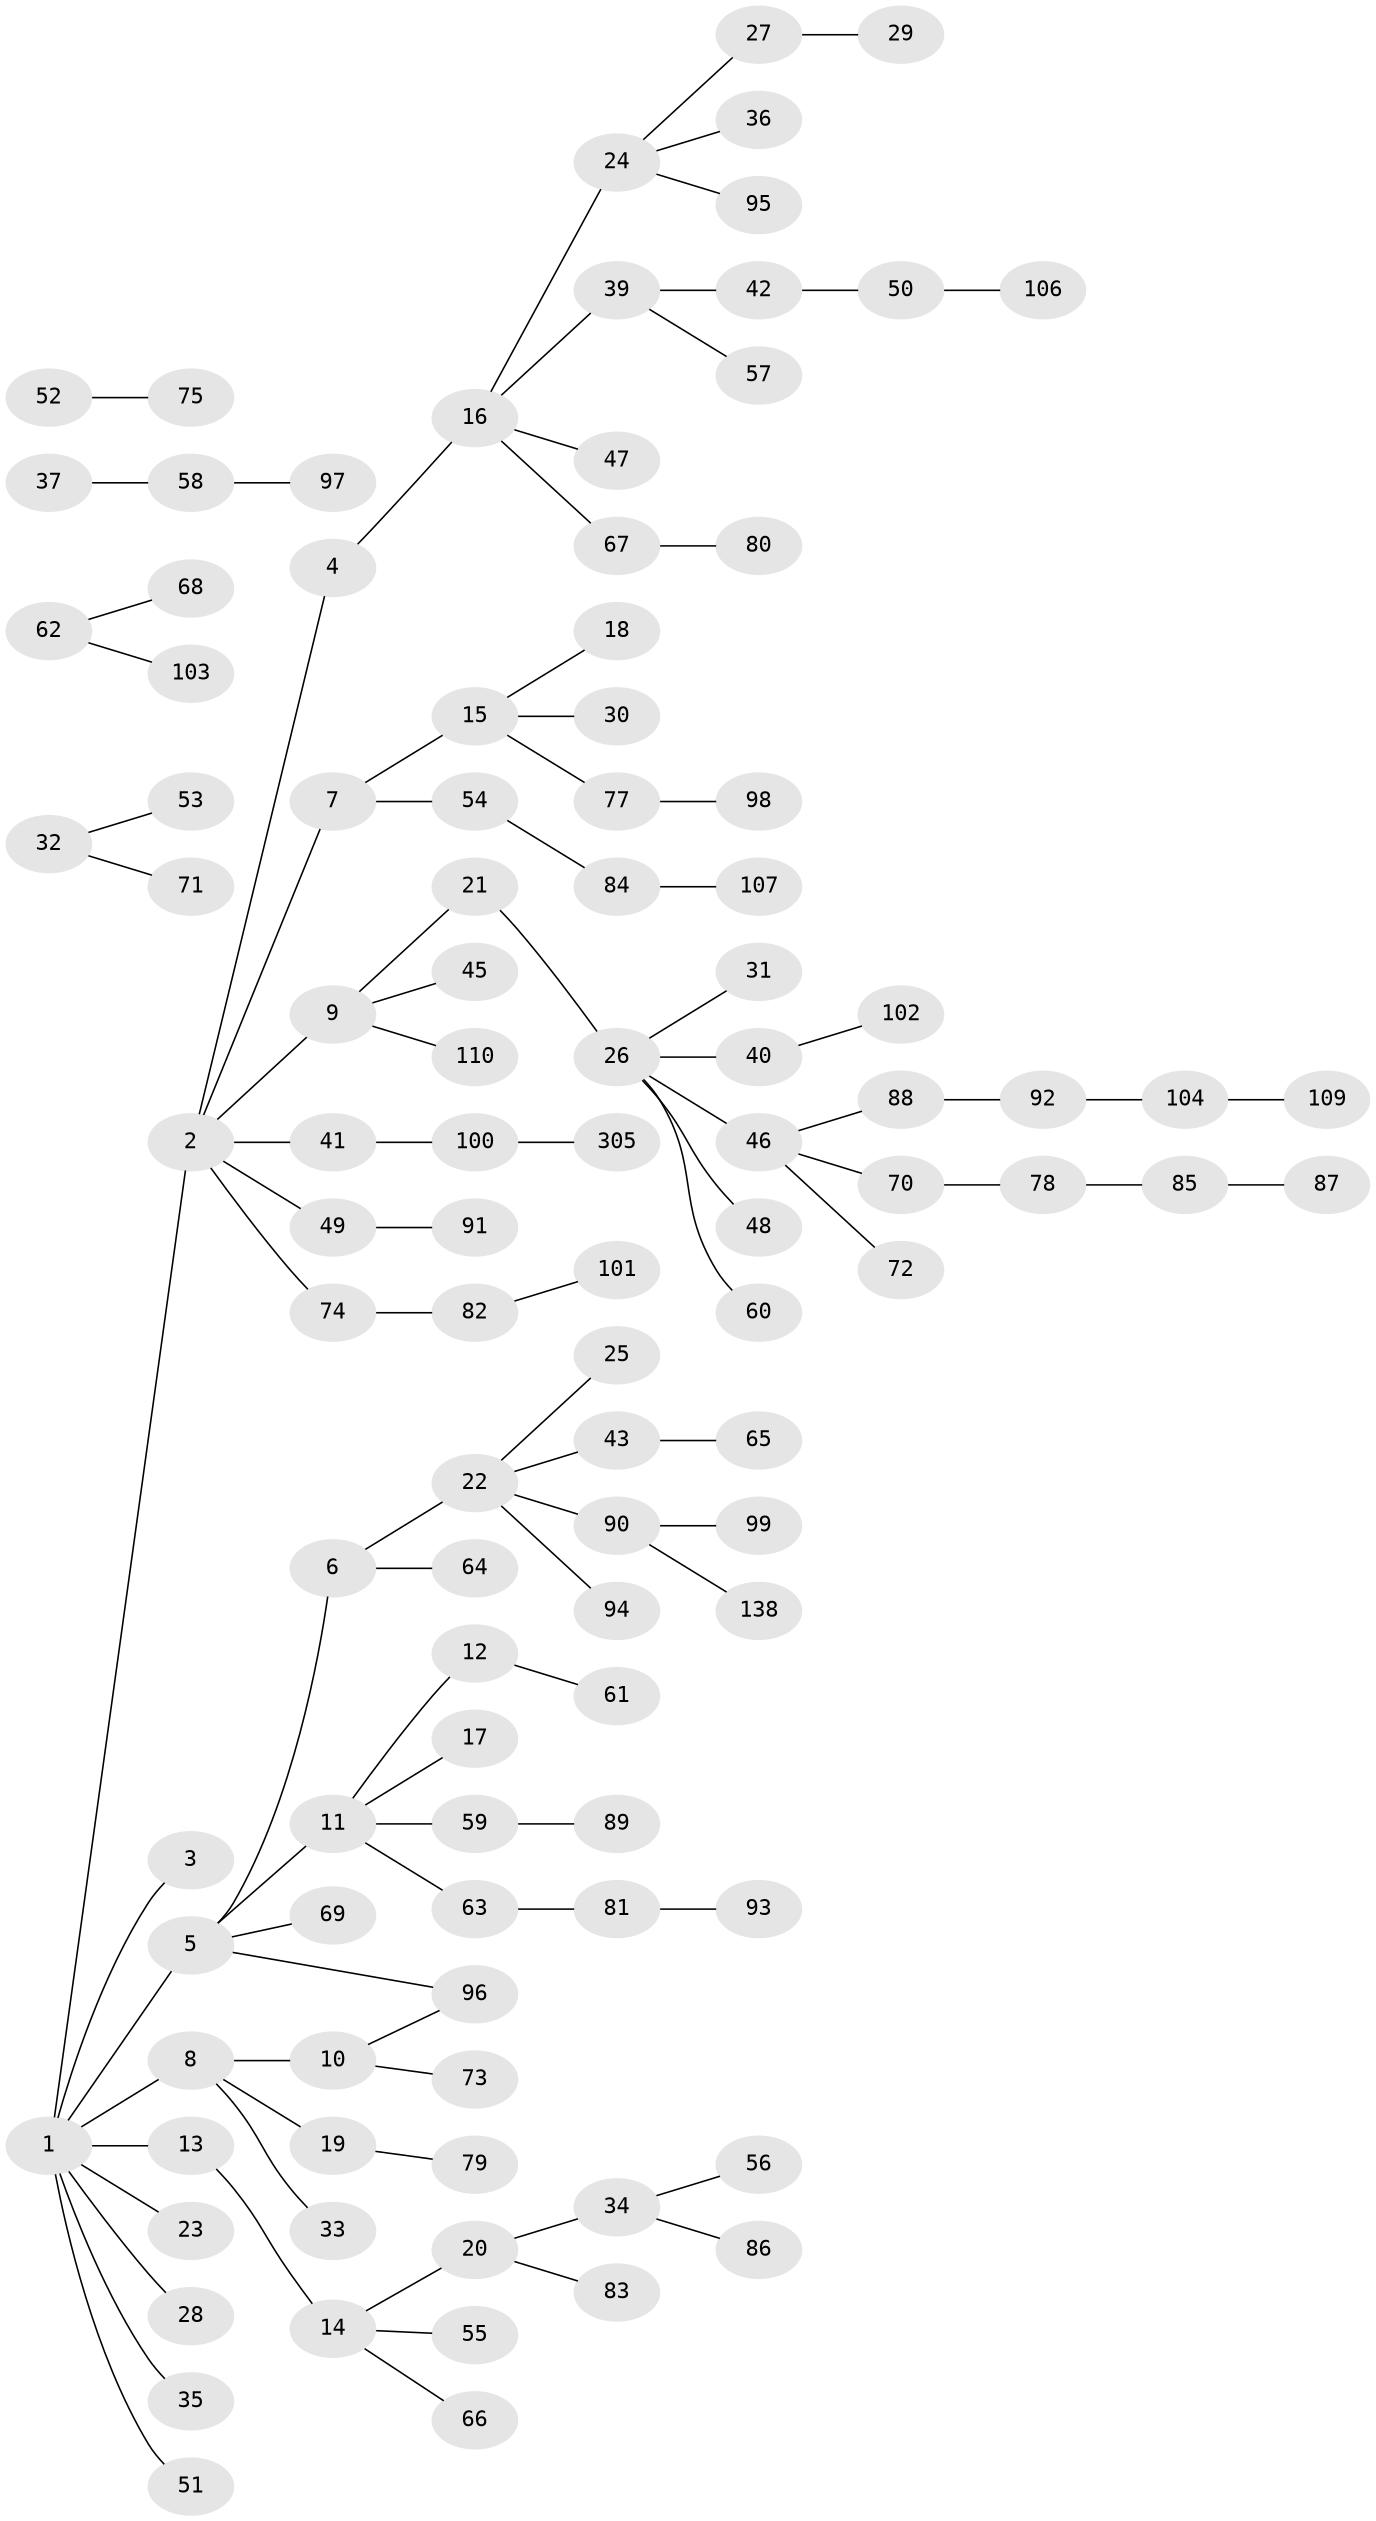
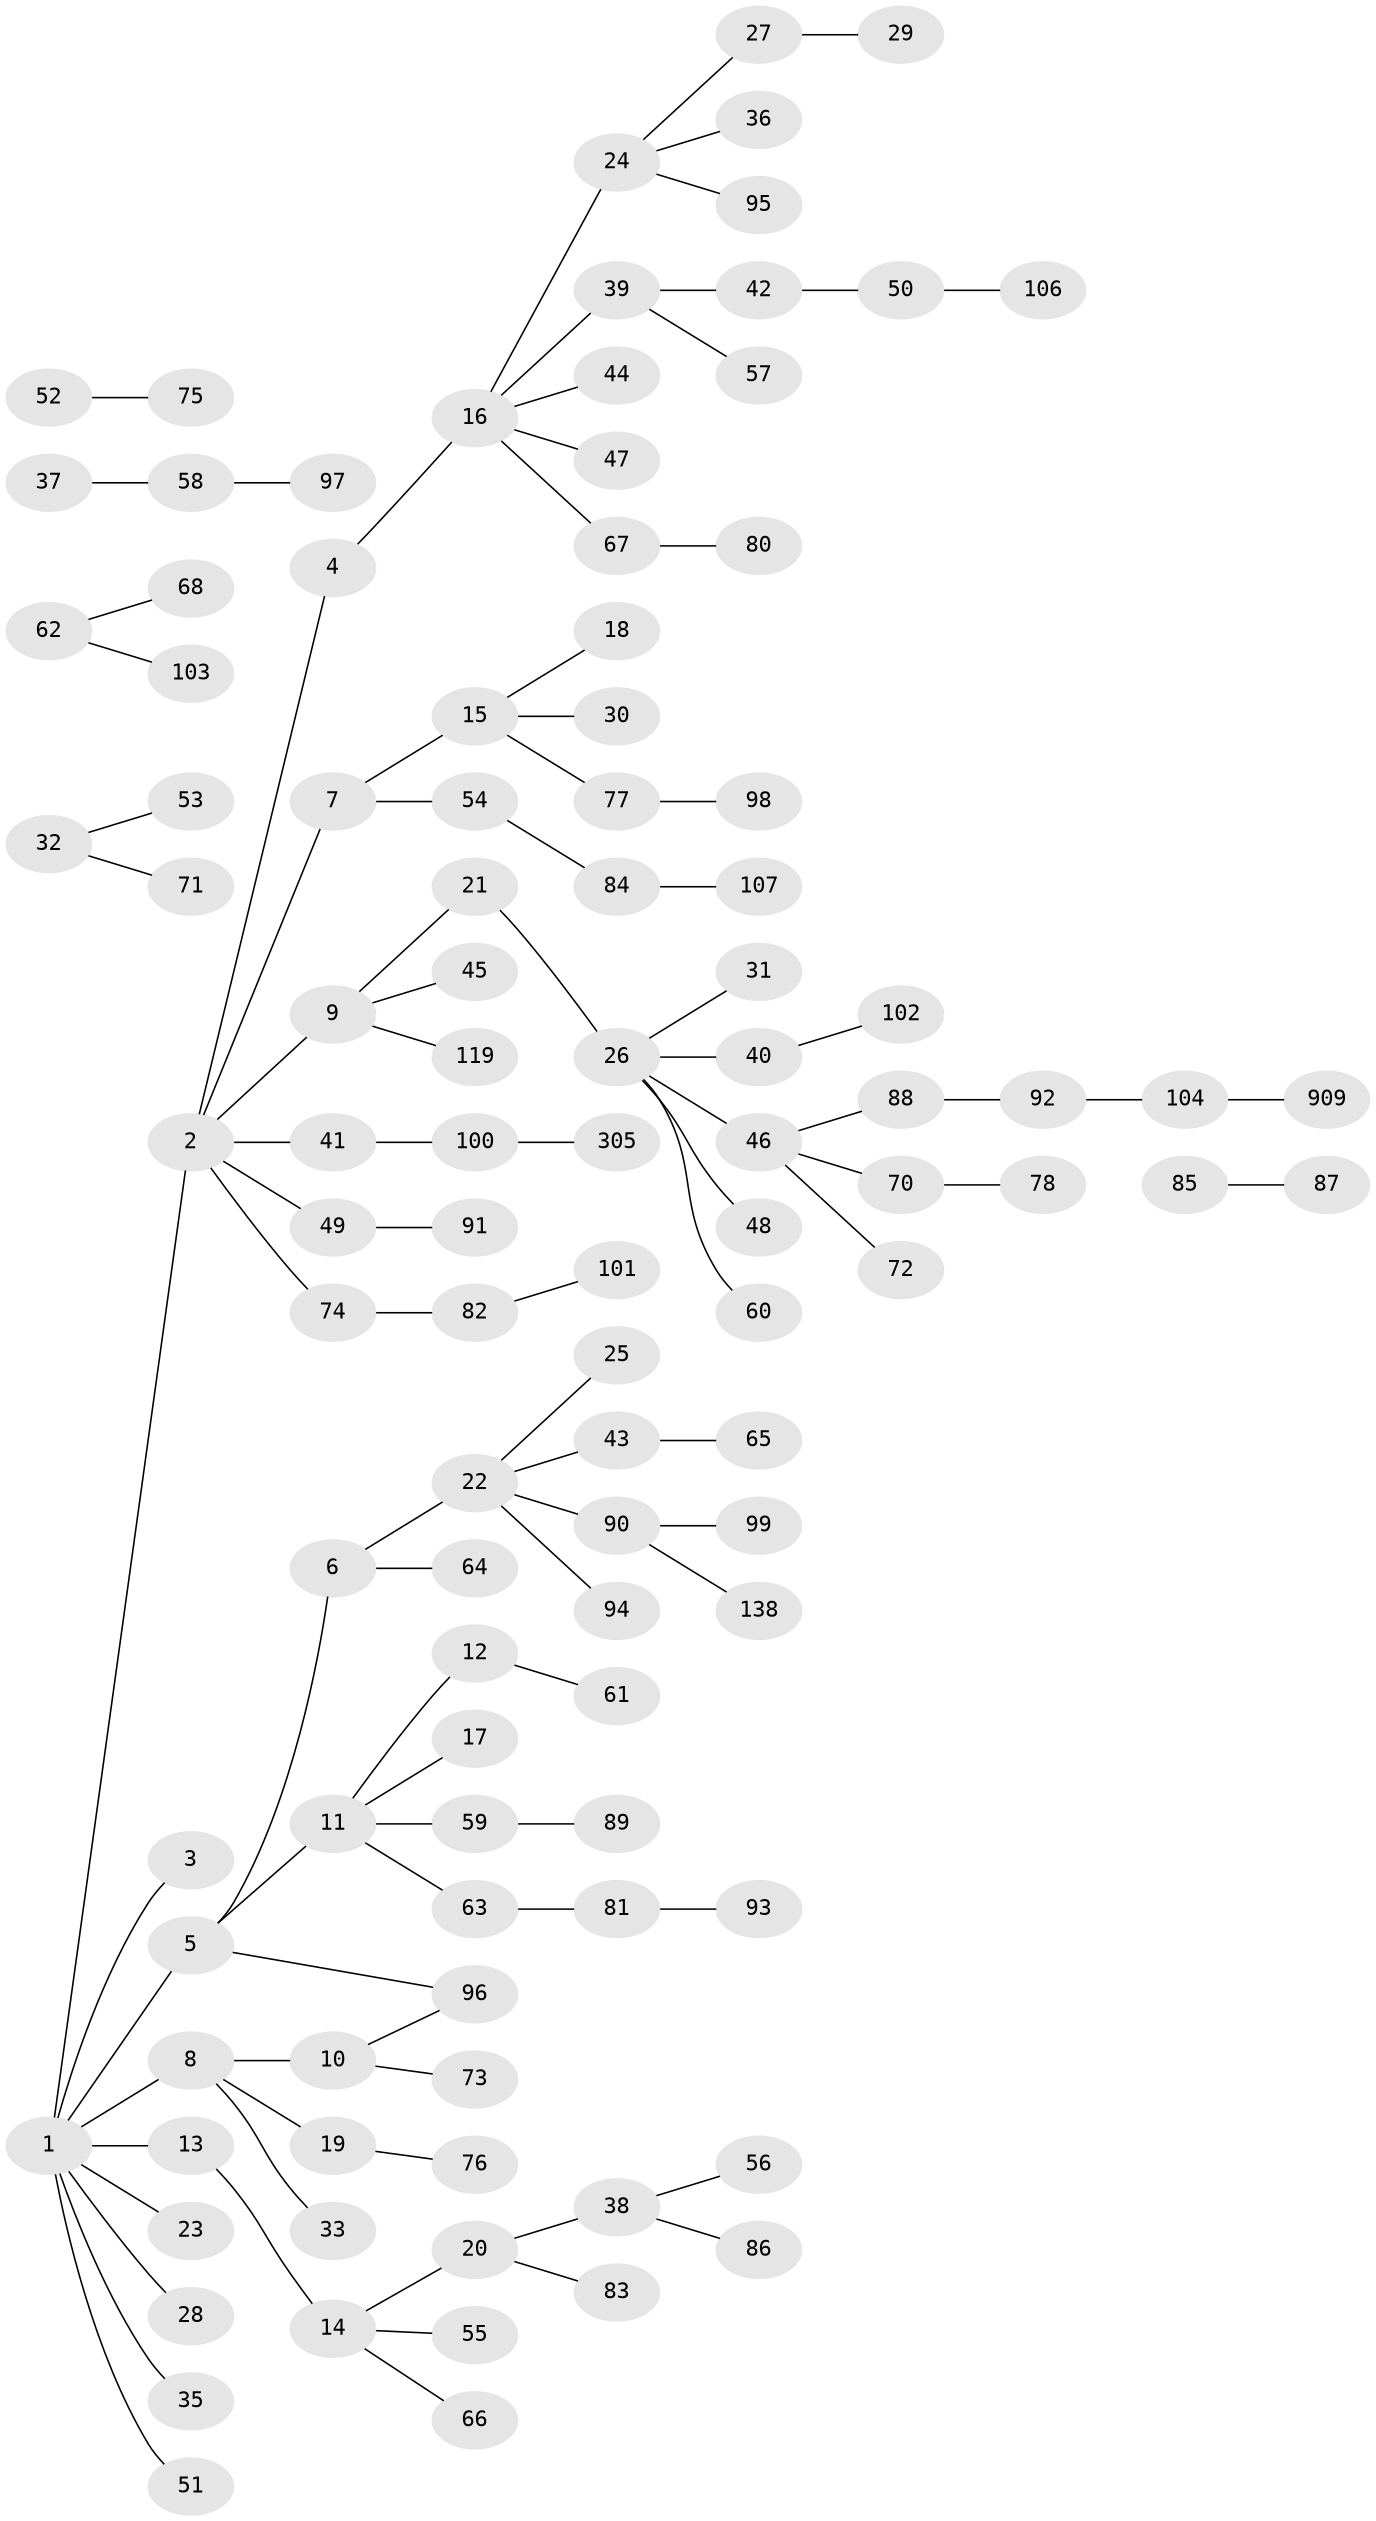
node "44": added
node "110": label "110" -> "119"
node "109": label "109" -> "909"
edge "78" -- "85": removed
node "69": removed
node "79": label "79" -> "76"
node "34": label "34" -> "38"
